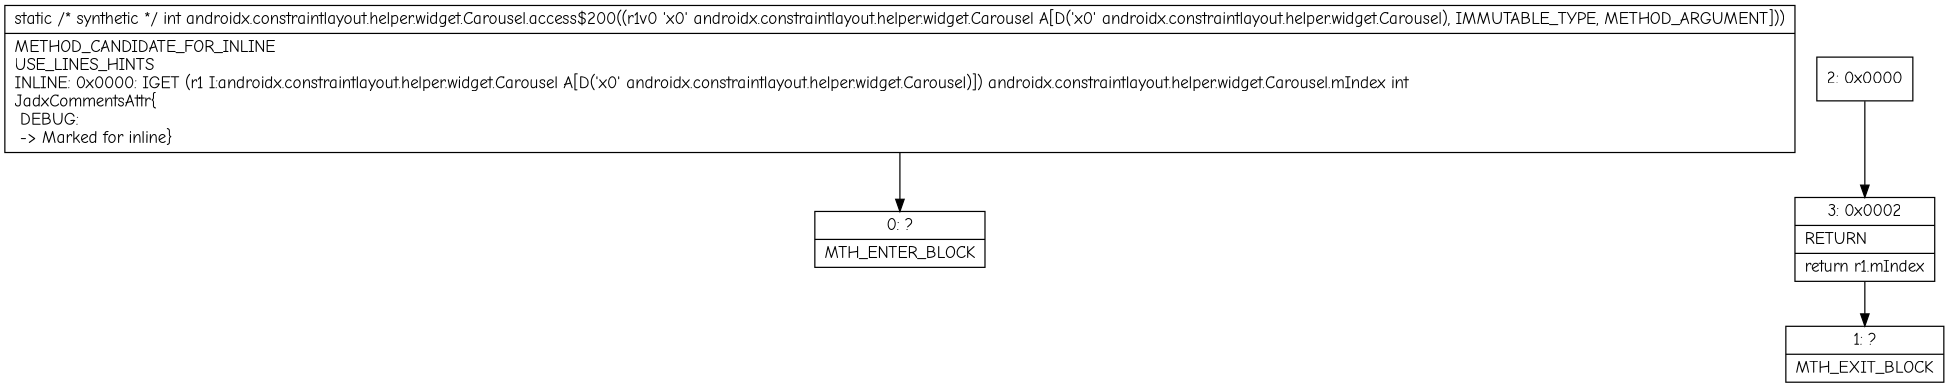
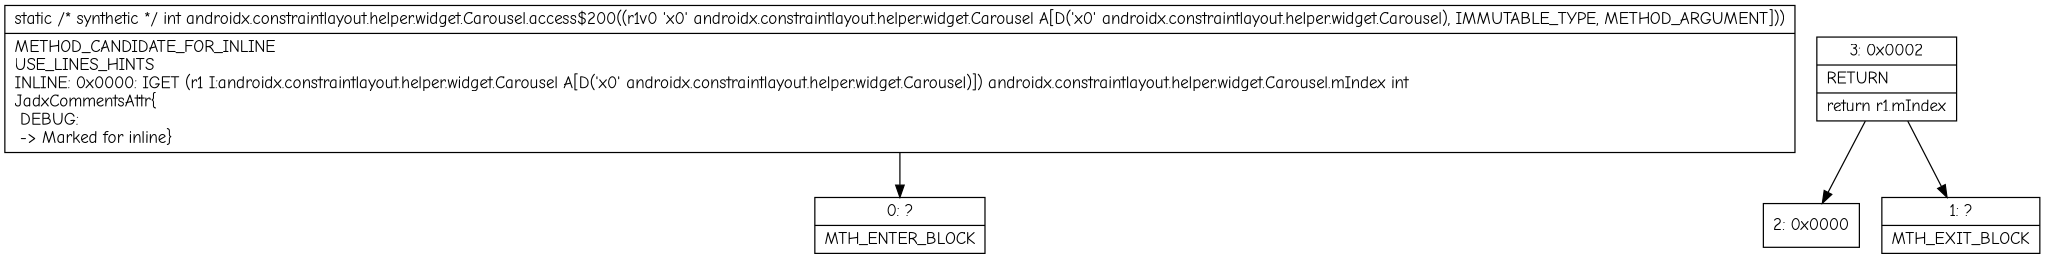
edge "2: 0x0000" -> "3: 0x0002": reversed
